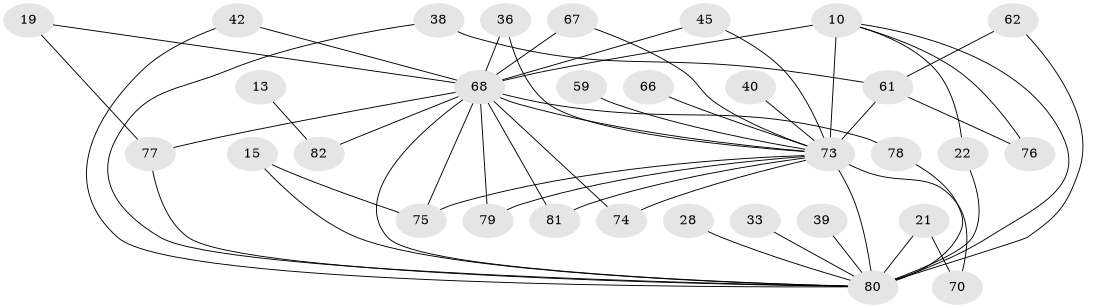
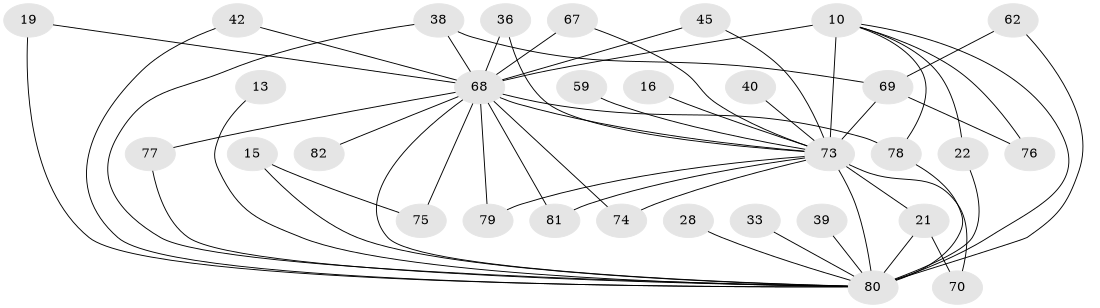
edge "38" -- "68": added
edge "10" -- "78": added
edge "19" -- "77": now "19" -- "80"
node "66": label "66" -> "16"
node "61": label "61" -> "69"
edge "13" -- "82": now "13" -- "80"
edge "73" -- "75": now "73" -- "21"
